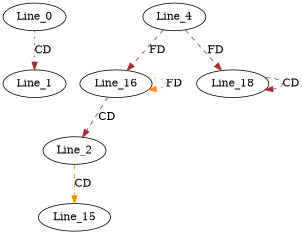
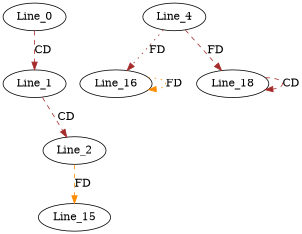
edge "Line_0" -> "Line_1": style dotted -> dashed
edge "Line_4" -> "Line_16": style dashed -> dotted
edge "Line_16" -> "Line_2": now "Line_1" -> "Line_2"
edge "Line_2" -> "Line_15": label "CD" -> "FD"
